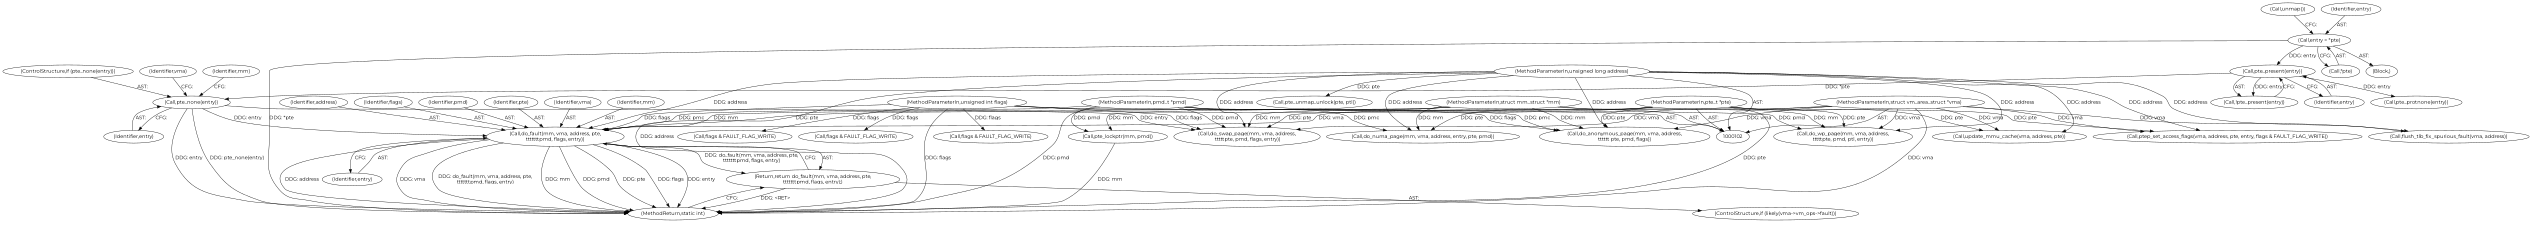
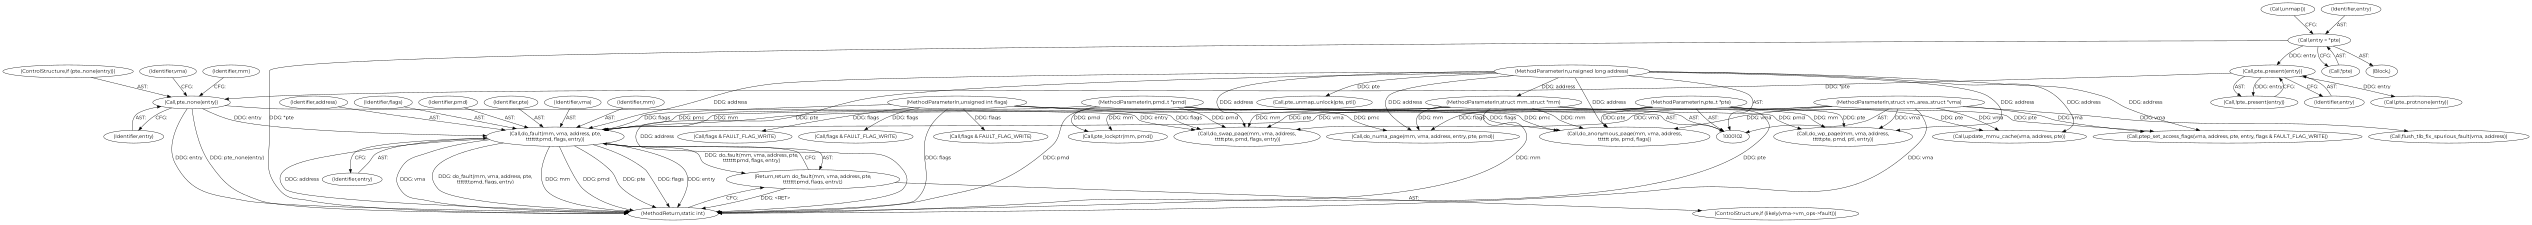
edge "(MethodParameterIn,unsigned long address)" -> "(Call,flush_tlb_fix_spurious_fault(vma, address))": now "(MethodParameterIn,unsigned long address)" -> "(MethodParameterIn,struct mm_struct *mm)"
edge "(MethodParameterIn,pte_t *pte)" -> "(Call,do_numa_page(mm, vma, address, entry, pte, pmd))": label "DDG: pte" -> "DDG: flags"
edge "(Call,pte_lockptr(mm, pmd))" -> "(MethodReturn,static int)": now "(MethodParameterIn,struct mm_struct *mm)" -> "(MethodReturn,static int)"
